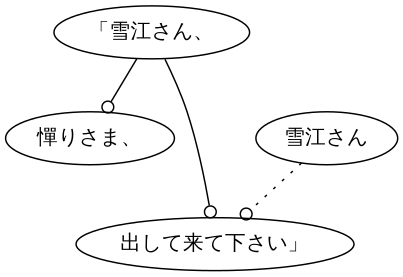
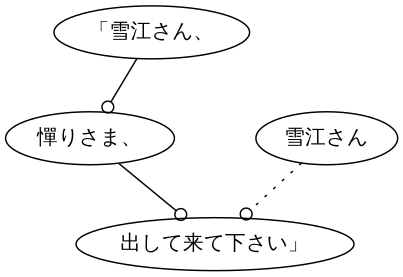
edge "「雪江さん、" -> "出して来て下さい」": now "憚りさま、" -> "出して来て下さい」"
